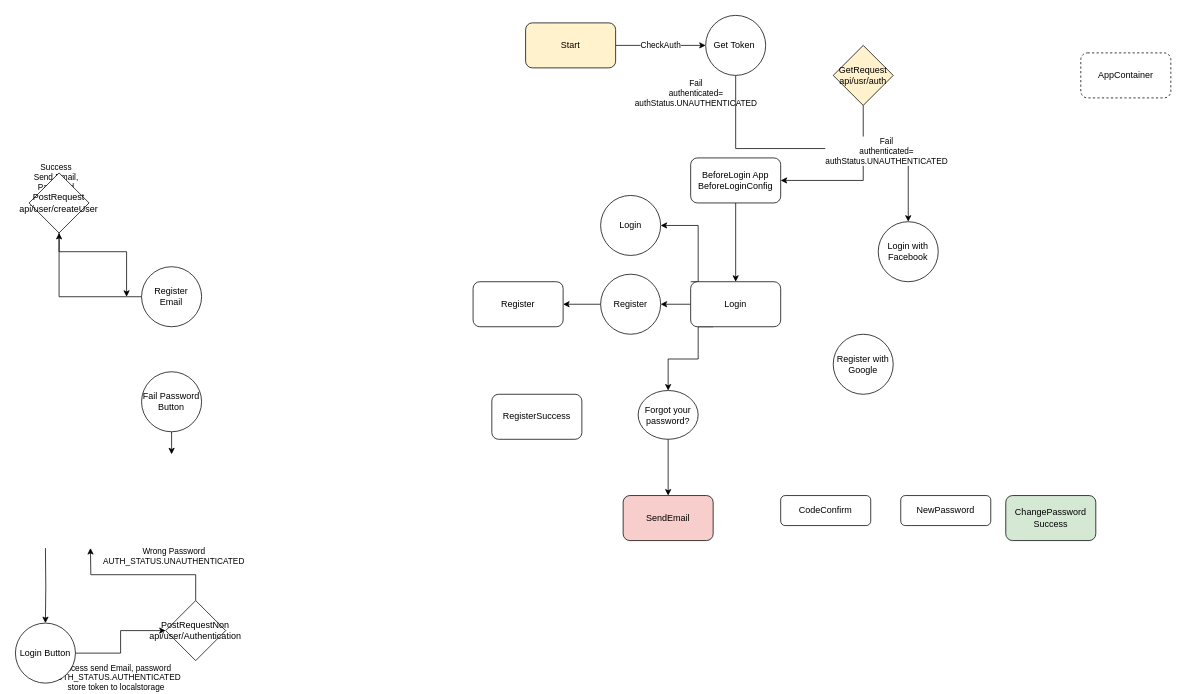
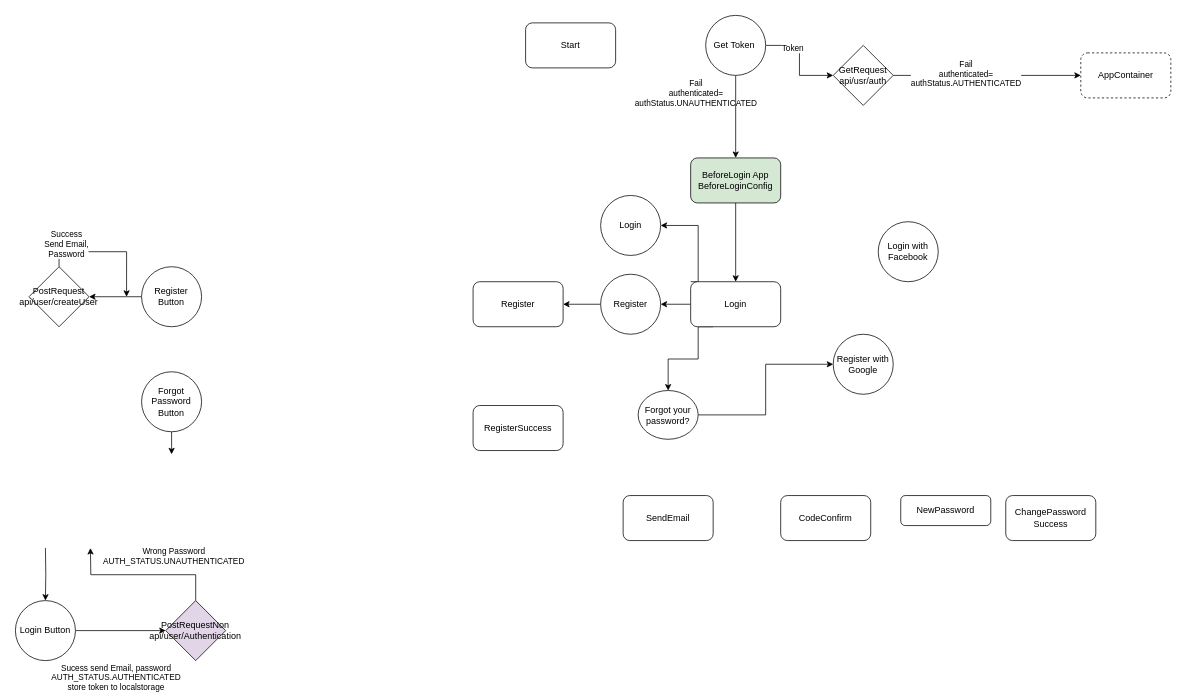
node "Start": fillcolor #fff2cc -> #ffffff
edge "Start" -> "Get Token": removed, label "CheckAuth"
edge "Get Token" -> "GetRequest api/usr/auth": added, label "Token"
node "GetRequest api/usr/auth": fillcolor #fff2cc -> #ffffff
edge "GetRequest api/usr/auth" -> "AppContainer": added, label "Fail authenticated= authStatus.AUTHENTICATED"
edge "Get Token" -> "Login with Facebook": now "Get Token" -> "BeforeLogin App BeforeLoginConfig"
node "BeforeLogin App BeforeLoginConfig": fillcolor #ffffff -> #d5e8d4
edge "GetRequest api/usr/auth" -> "BeforeLogin App BeforeLoginConfig": removed, label "Fail authenticated= authStatus.UNAUTHENTICATED"
node "PostRequest api/user/createUser": moved (59, 203) -> (59, 297)
node "Register Email": label "Register Email" -> "Register Button"
node "Fail Password Button": label "Fail Password Button" -> "Forgot Password Button"
node "RegisterSuccess": moved (537, 417) -> (518, 428)
edge "Forgot your password?" -> "SendEmail": now "Forgot your password?" -> "Register with Google"
node "CodeConfirm": size 90x30 -> 90x45
node "SendEmail": fillcolor #f8cecc -> #ffffff
node "ChangePassword Success": fillcolor #d5e8d4 -> #ffffff
node "PostRequestNon api/user/Authentication": fillcolor #ffffff -> #e1d5e7
node "Login Button": moved (45, 653) -> (45, 630)
